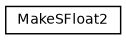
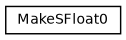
node "MakeSFloat2": label "MakeSFloat2" -> "MakeSFloat0"
